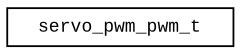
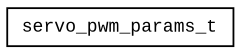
node "servo_pwm_pwm_t": label "servo_pwm_pwm_t" -> "servo_pwm_params_t"
